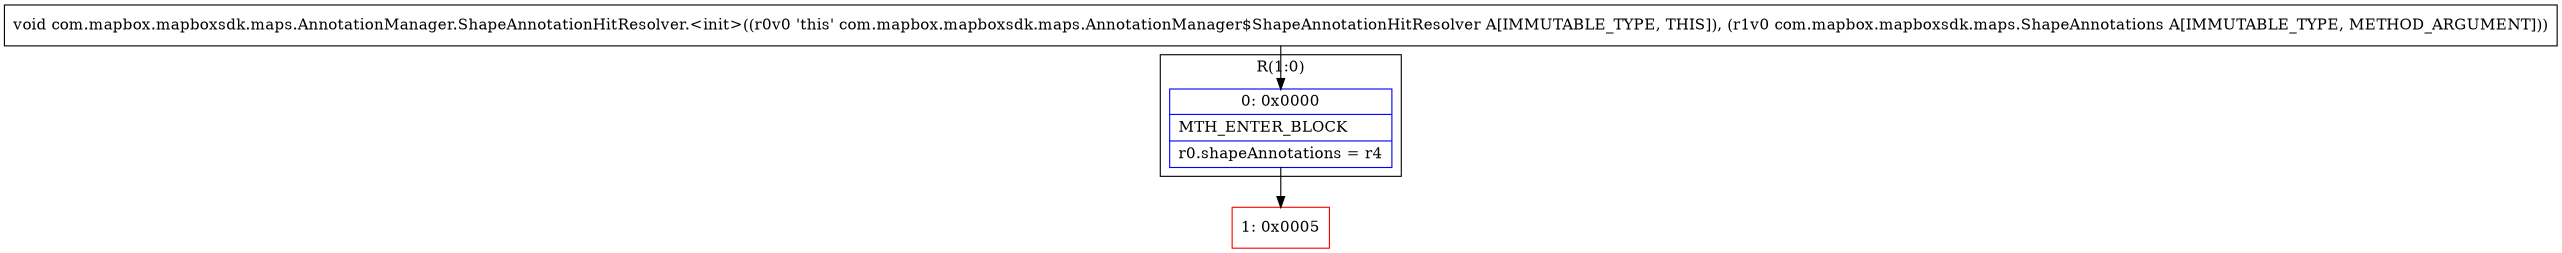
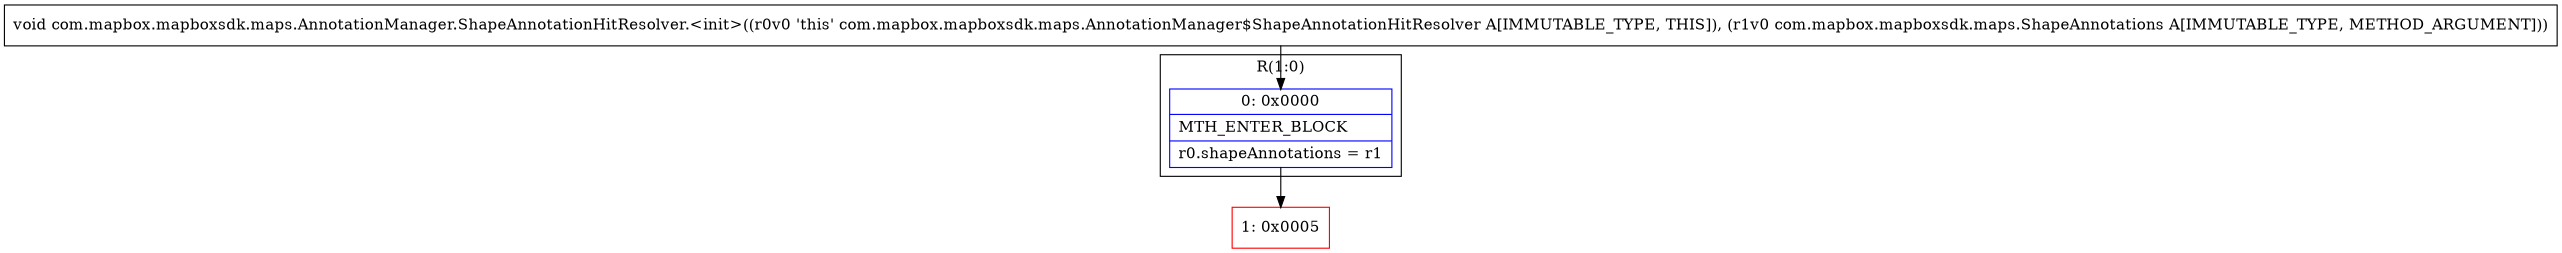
node "0: 0x0000": text "r0.shapeAnnotations = r4" -> "r0.shapeAnnotations = r1"
